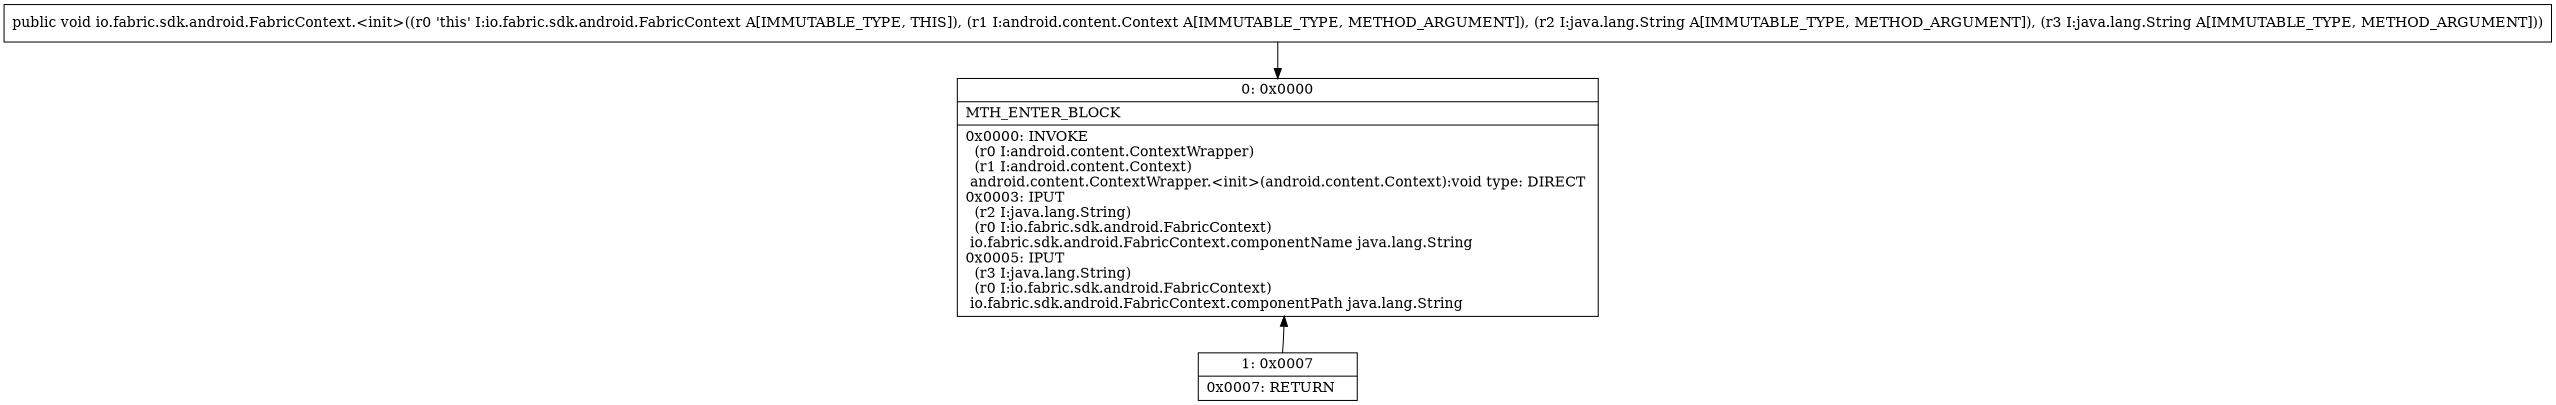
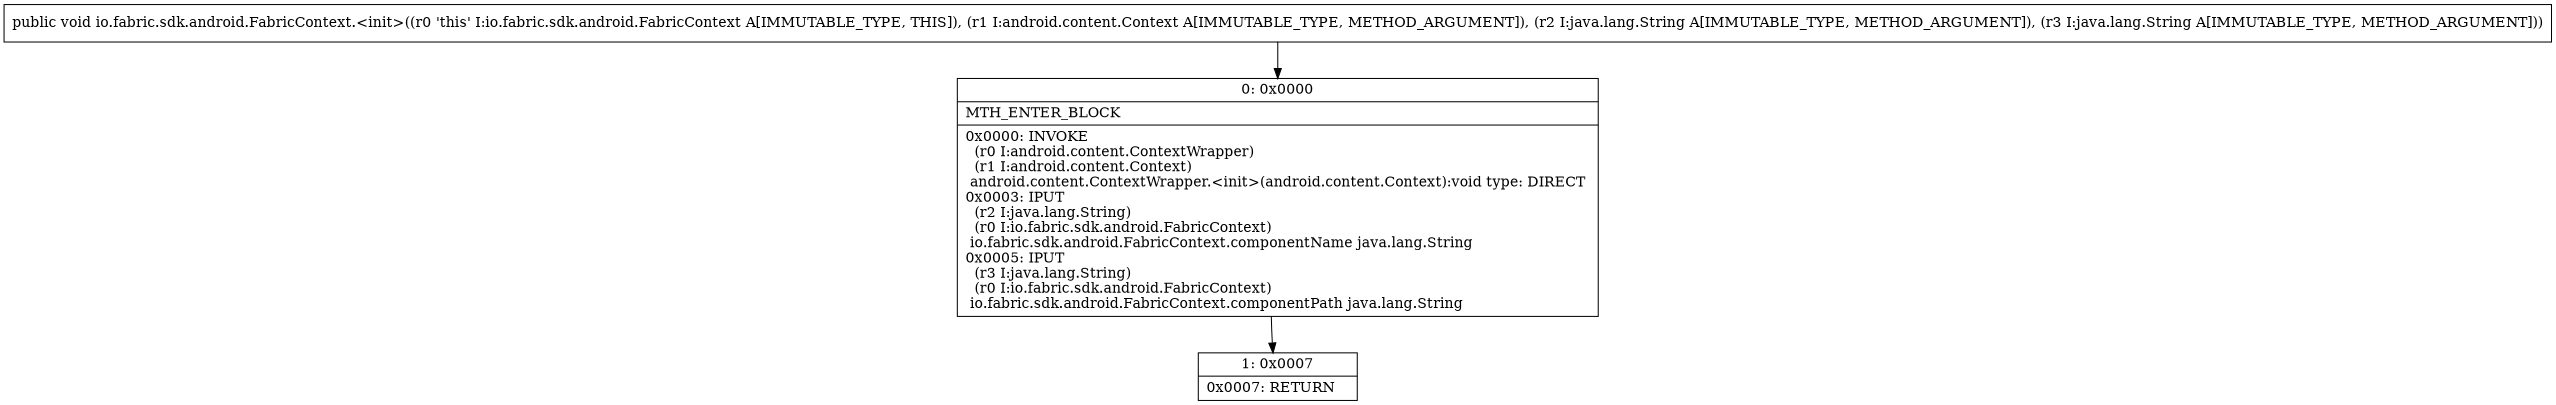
edge "1: 0x0007" -> "0: 0x0000": reversed
